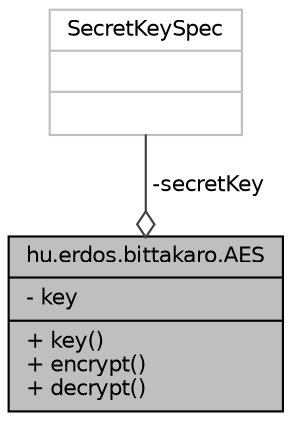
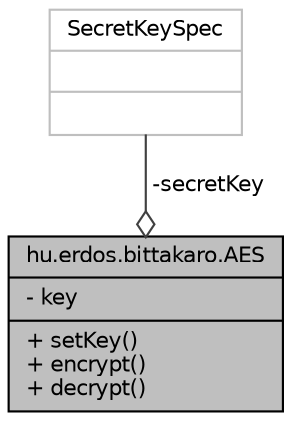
node "hu.erdos.bittakaro.AES": text "+ key()" -> "+ setKey()"
